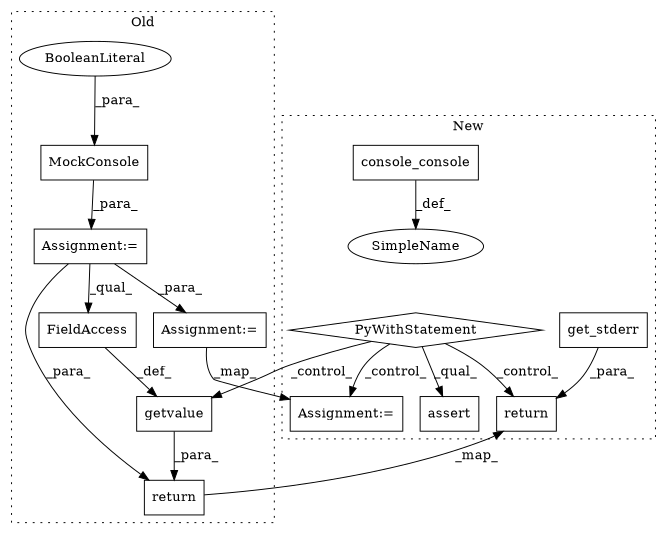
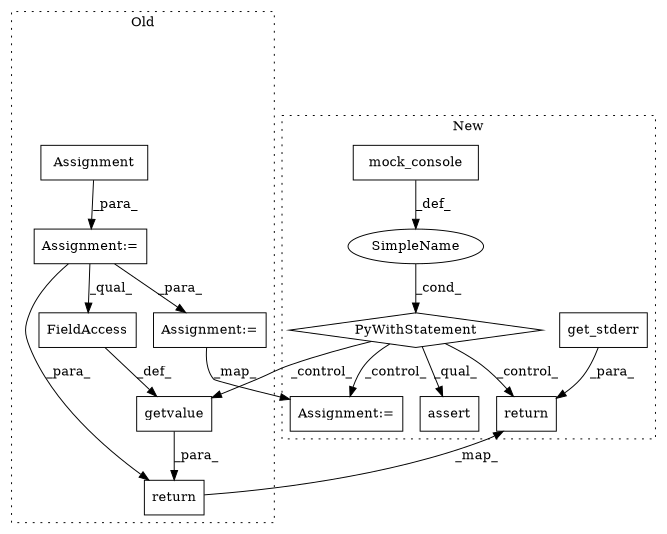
node "BooleanLiteral": removed
node "MockConsole": label "MockConsole" -> "Assignment"
node "console_console": label "console_console" -> "mock_console"
edge "SimpleName" -> "PyWithStatement": added, label "_cond_"
